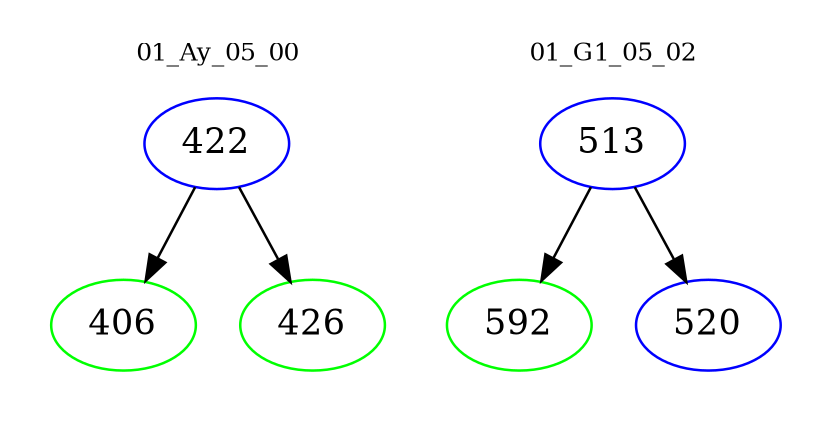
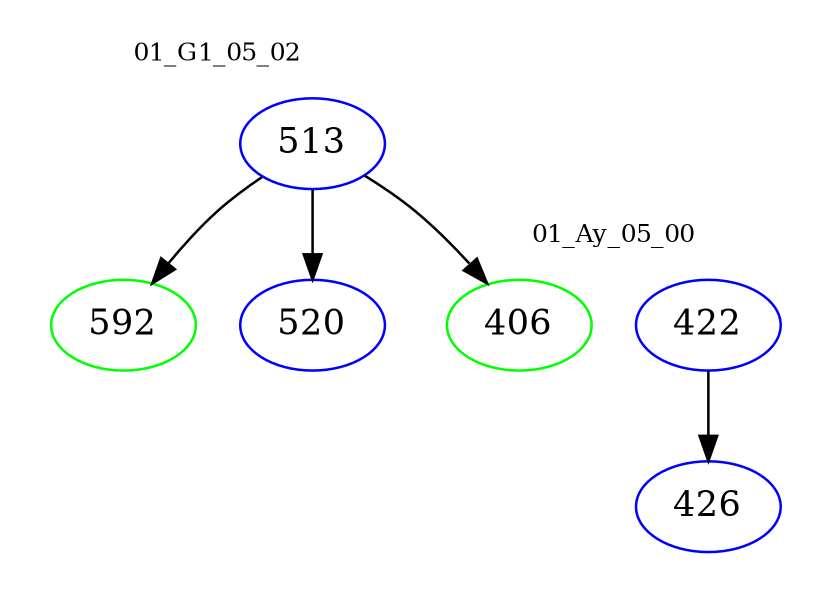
edge "422" -> "406": now "513" -> "406"
node "426": color green -> blue
